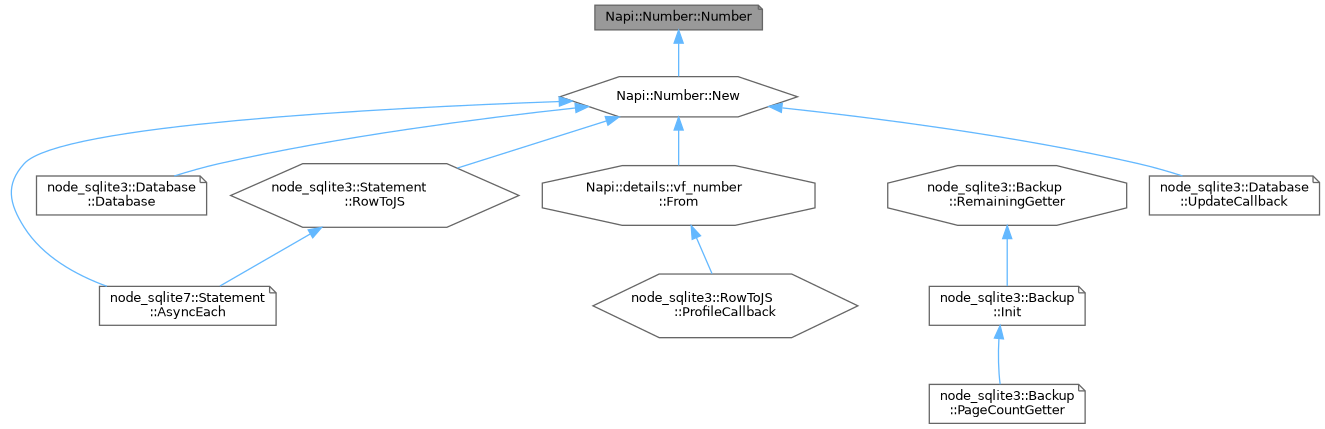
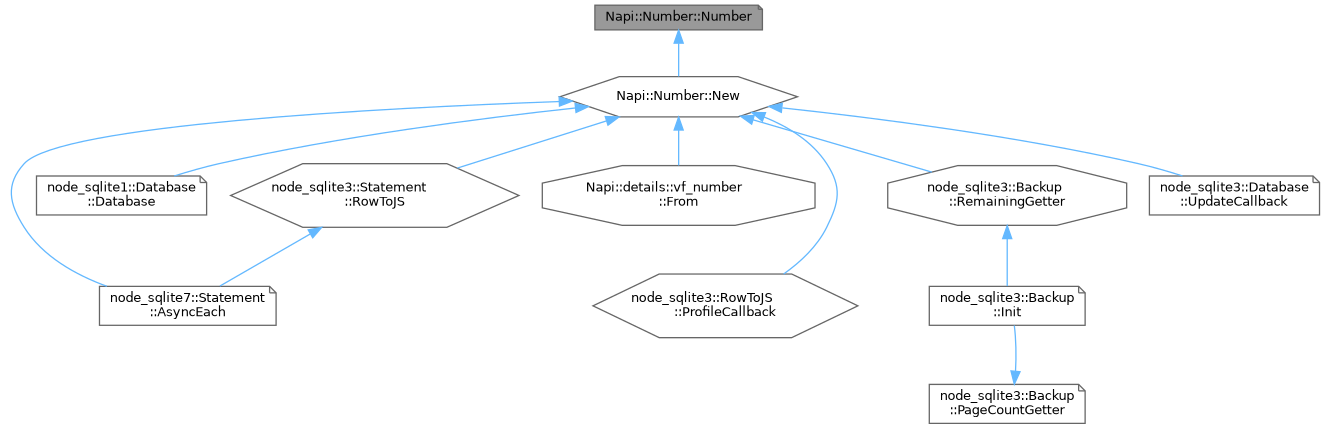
edge "node_sqlite3::Backup ::RemainingGetter" -> "Napi::Number::New": added
node "node_sqlite3::Database ::Database": label "node_sqlite3::Database ::Database" -> "node_sqlite1::Database ::Database"
edge "node_sqlite3::RowToJS ::ProfileCallback" -> "Napi::details::vf_number ::From": now "node_sqlite3::RowToJS ::ProfileCallback" -> "Napi::Number::New"
edge "node_sqlite3::Backup ::PageCountGetter" -> "node_sqlite3::Backup ::Init": reversed
